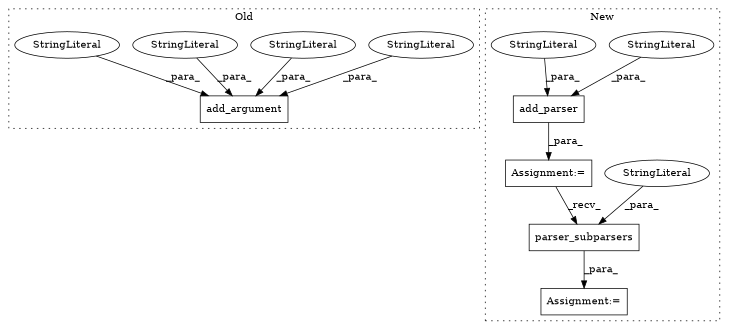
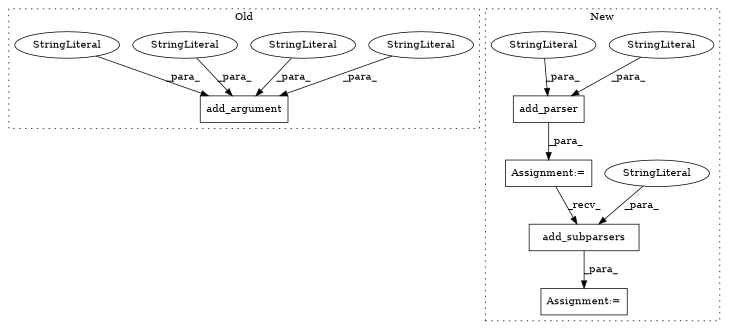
node "parser_subparsers": label "parser_subparsers" -> "add_subparsers"
